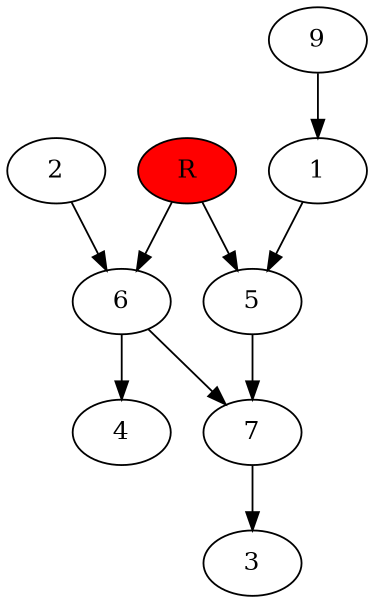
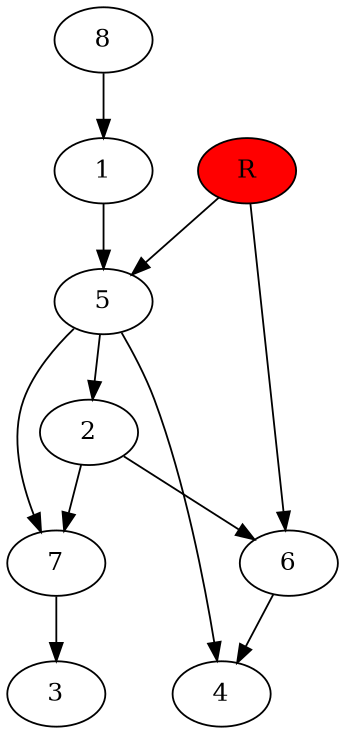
node "9": label "9" -> "8"
edge "5" -> "2": added
edge "6" -> "7": now "2" -> "7"
edge "5" -> "4": added
